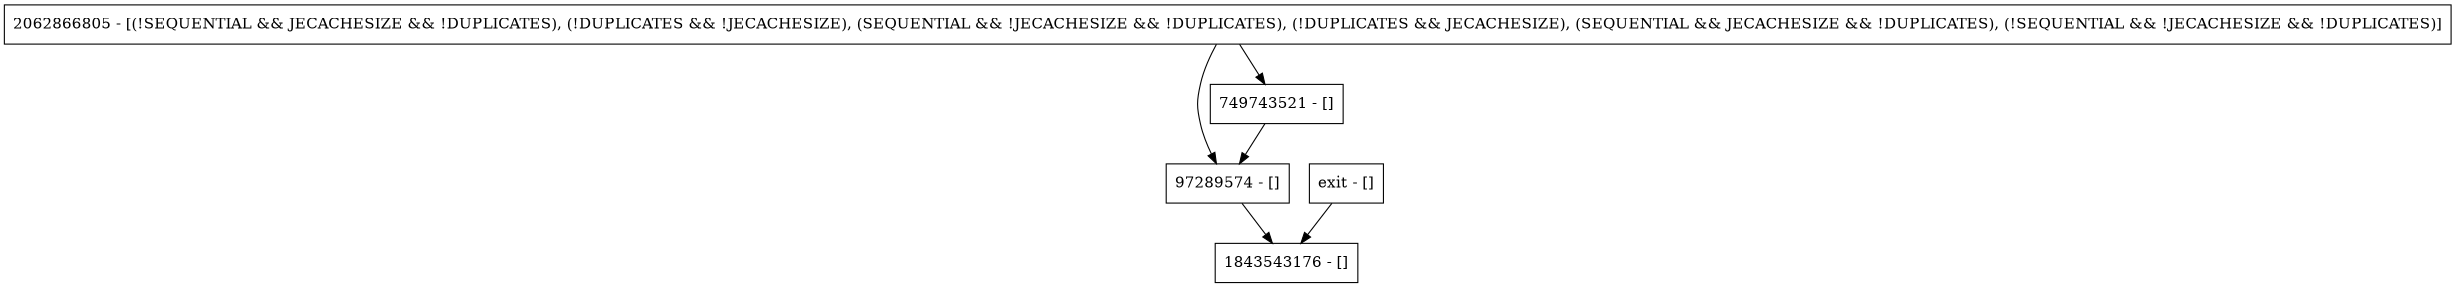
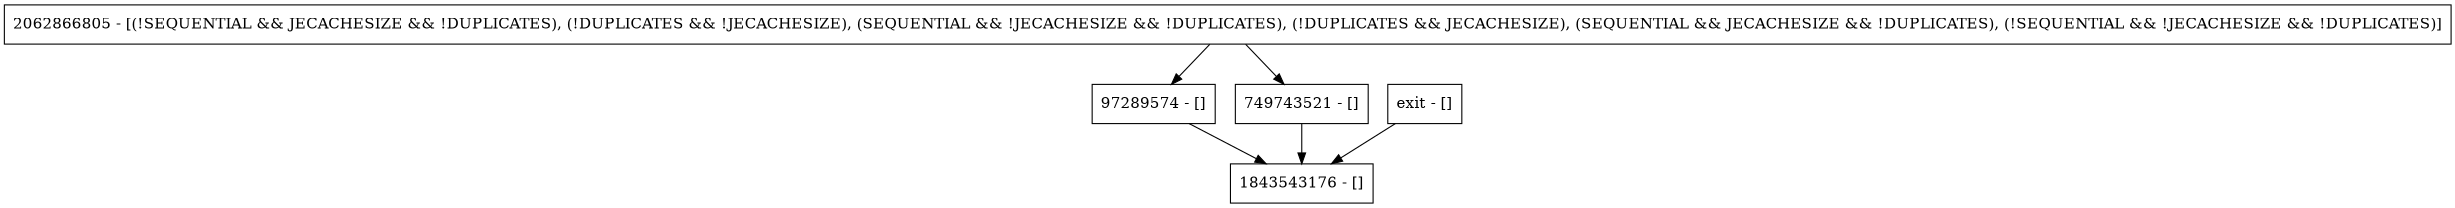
edge "749743521 - []" -> "97289574 - []": now "749743521 - []" -> "1843543176 - []"
